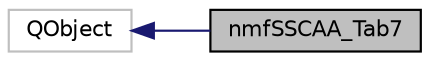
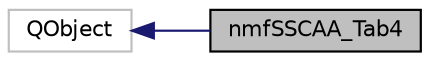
node "nmfSSCAA_Tab7": label "nmfSSCAA_Tab7" -> "nmfSSCAA_Tab4"
